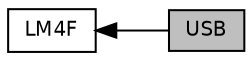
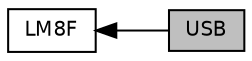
node "LM4F": label "LM4F" -> "LM8F"
